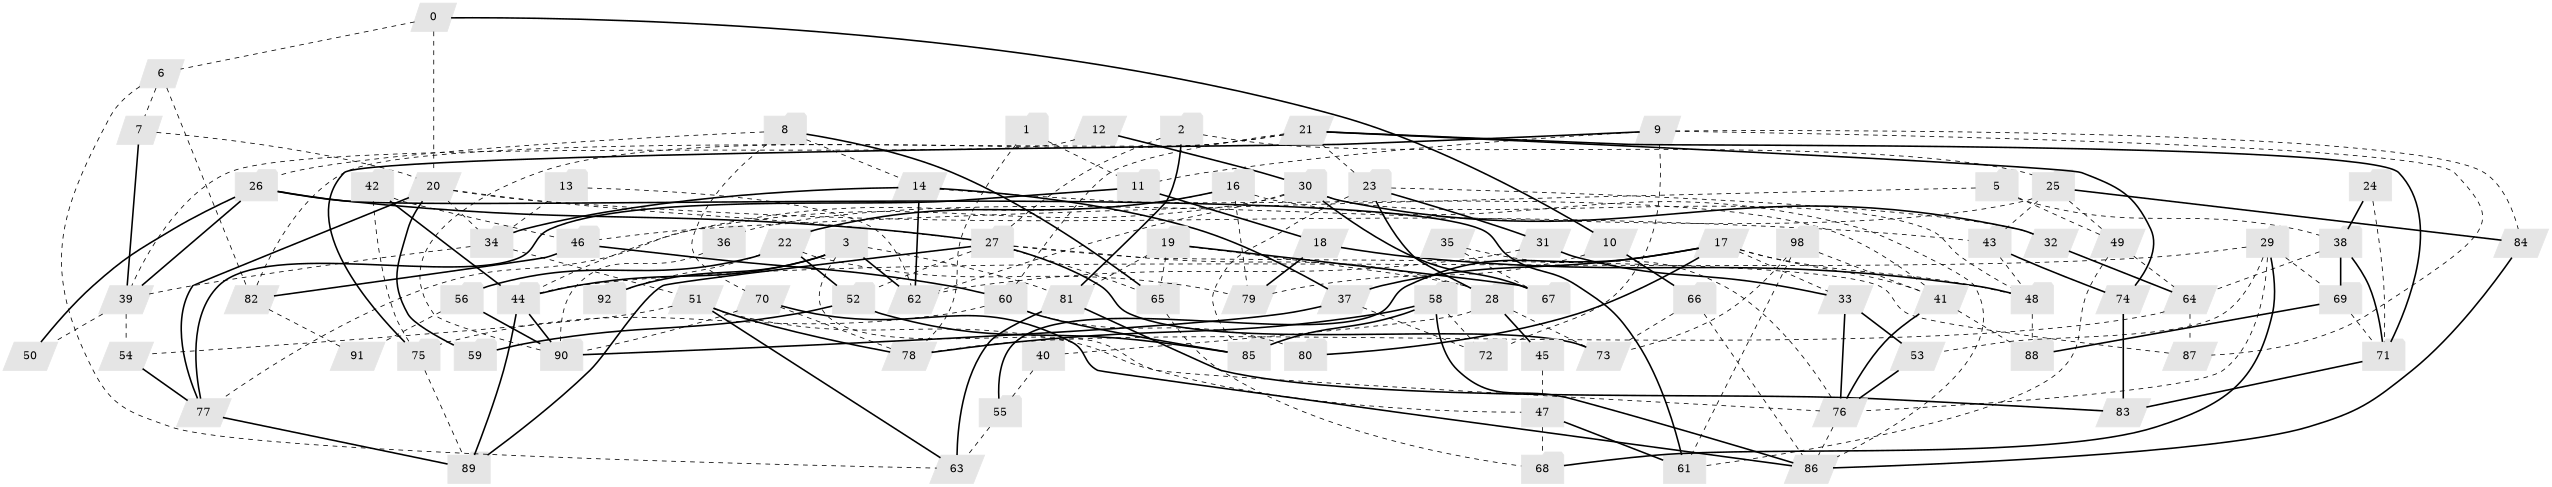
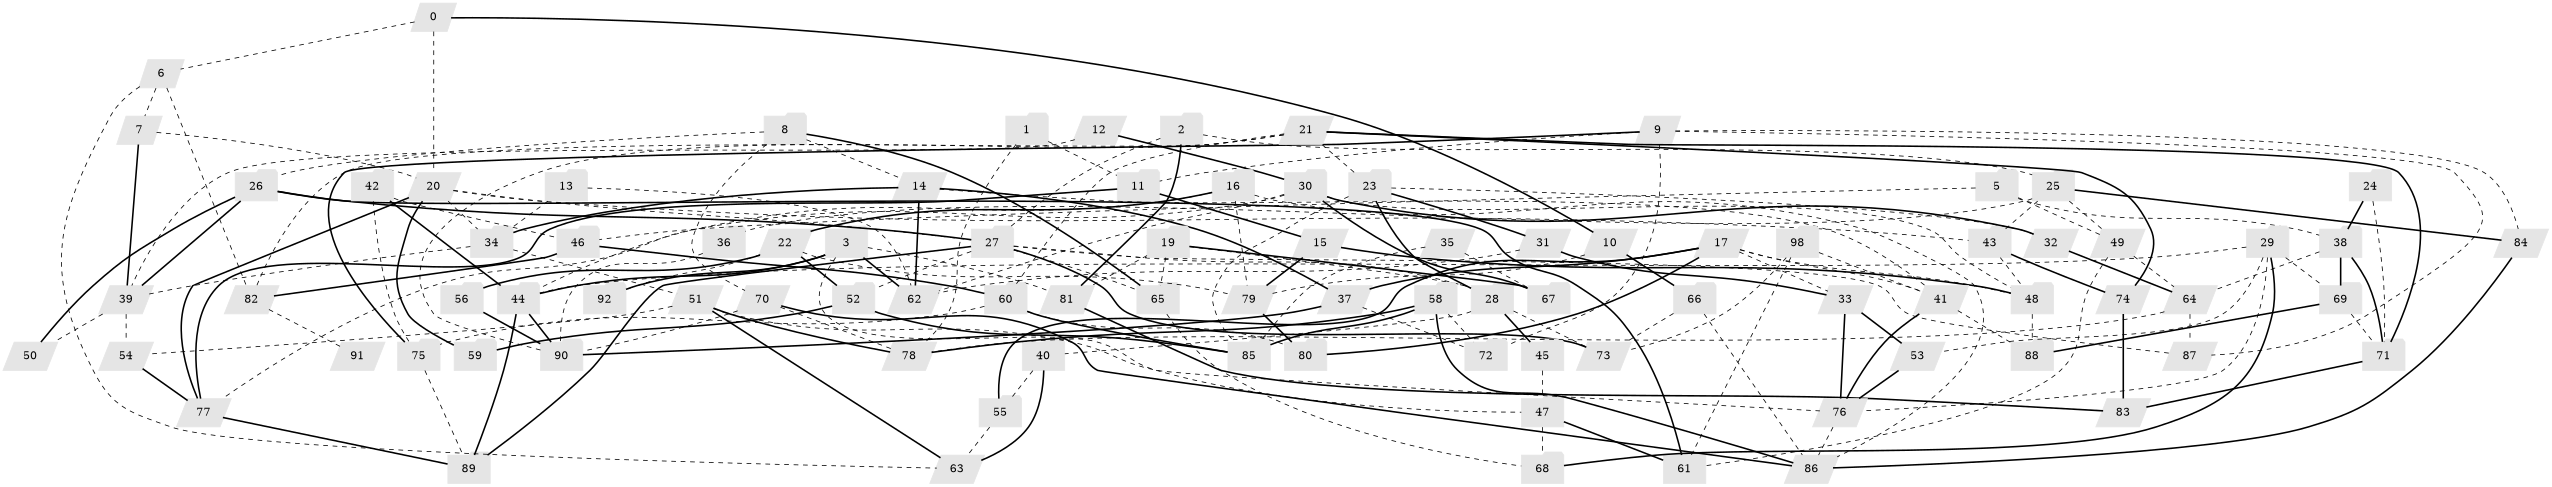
node "18": label "18" -> "15"
edge "35" -- "76": now "35" -- "85"
edge "56" -- "91": removed
edge "79" -- "80": added
edge "81" -- "63": now "40" -- "63"
